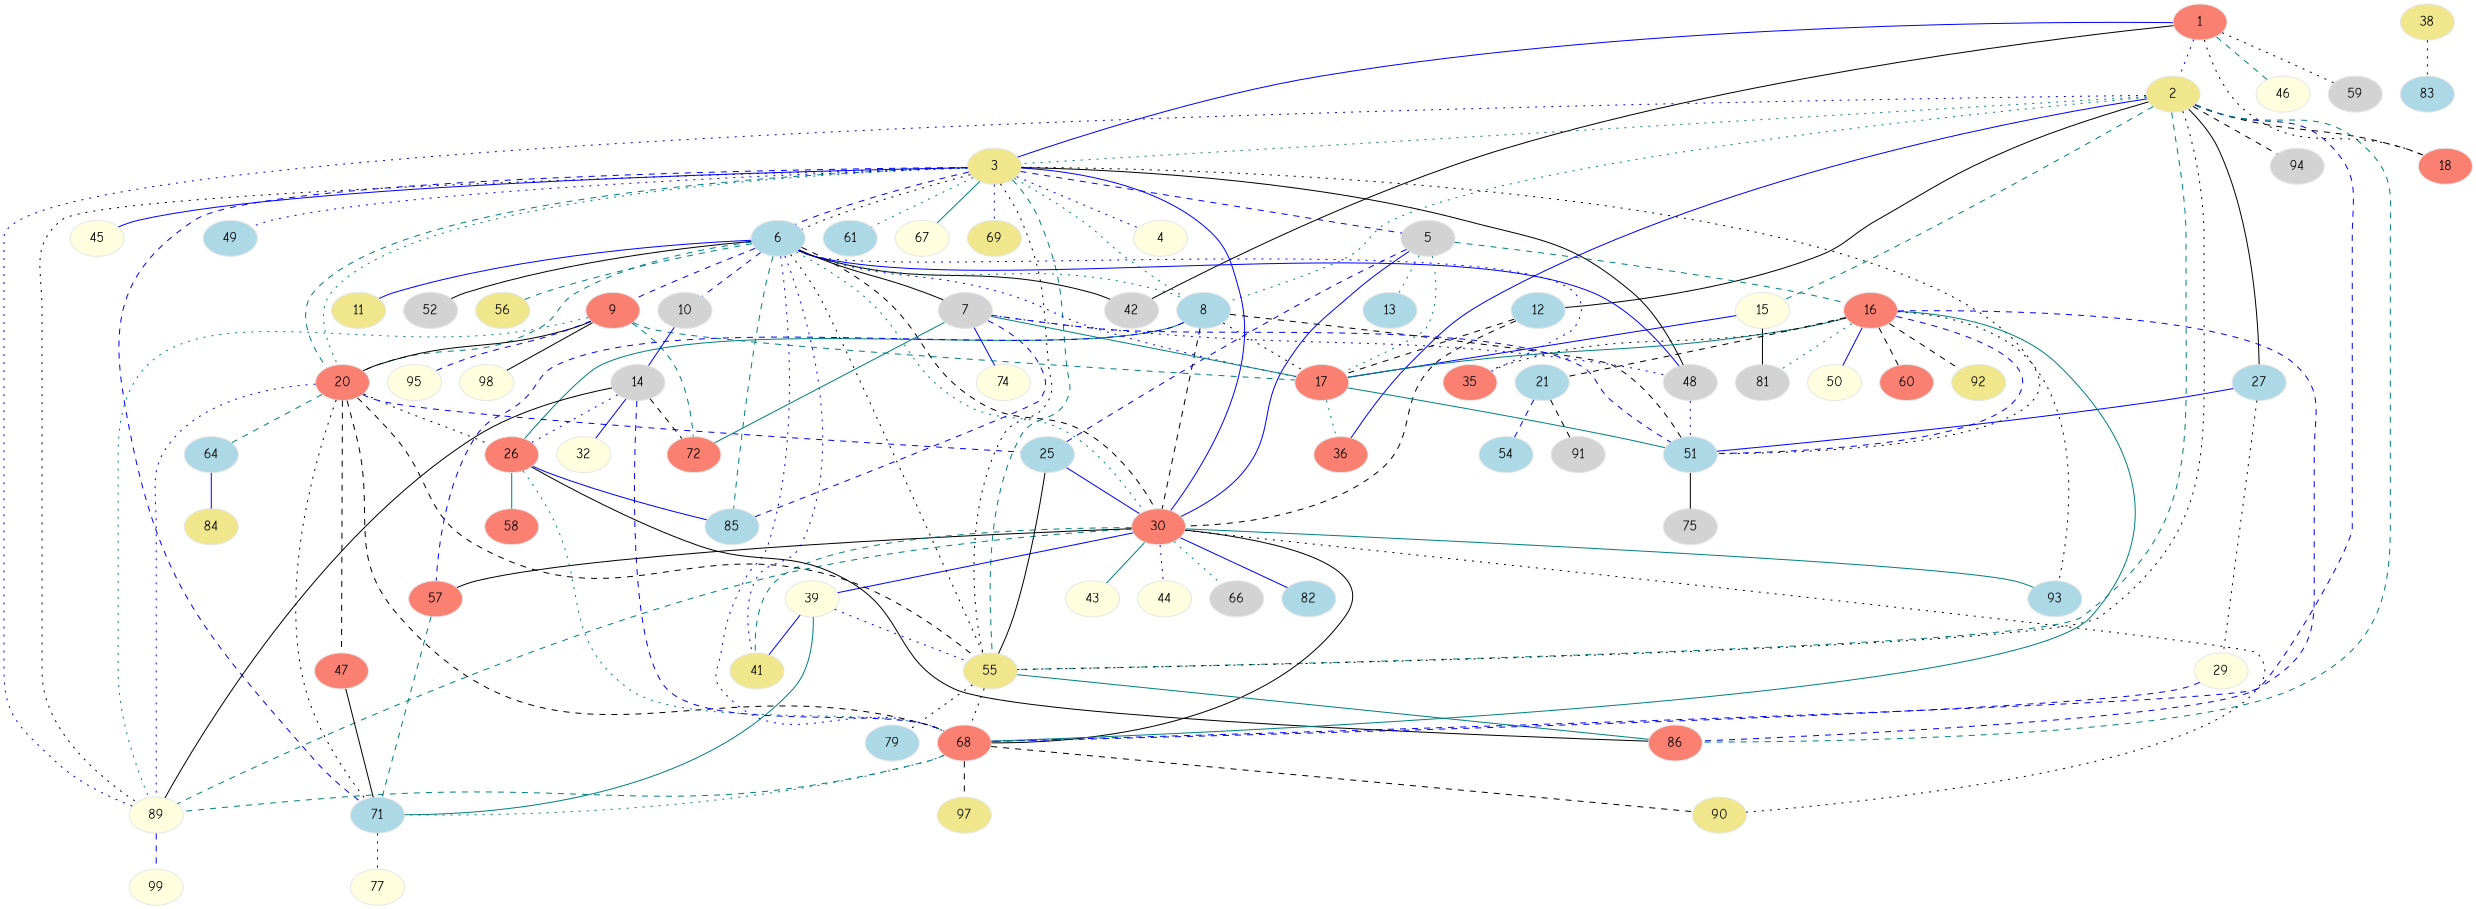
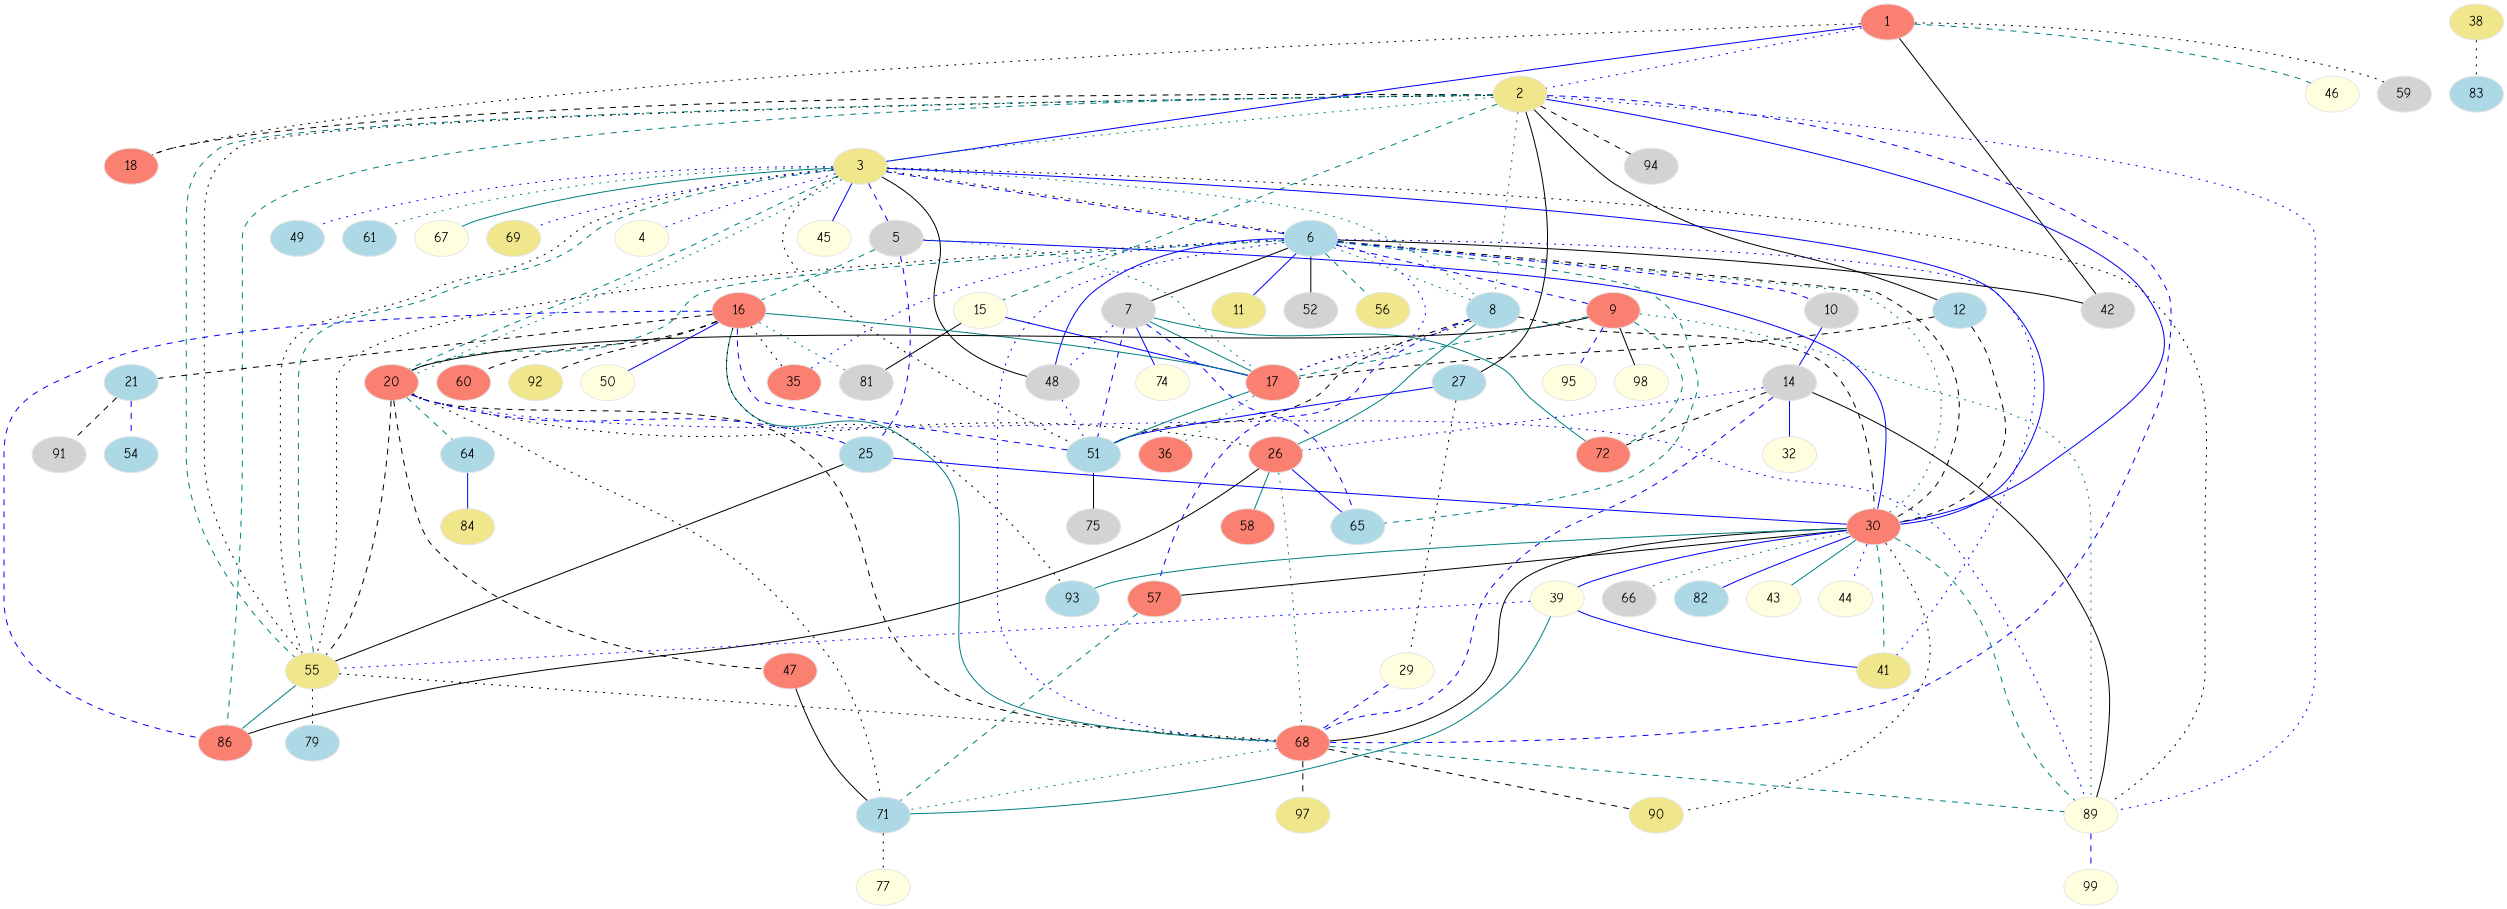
edge "2" -- "36": now "2" -- "30"
edge "3" -- "71": removed
node "13": removed
node "85": label "85" -> "65"
